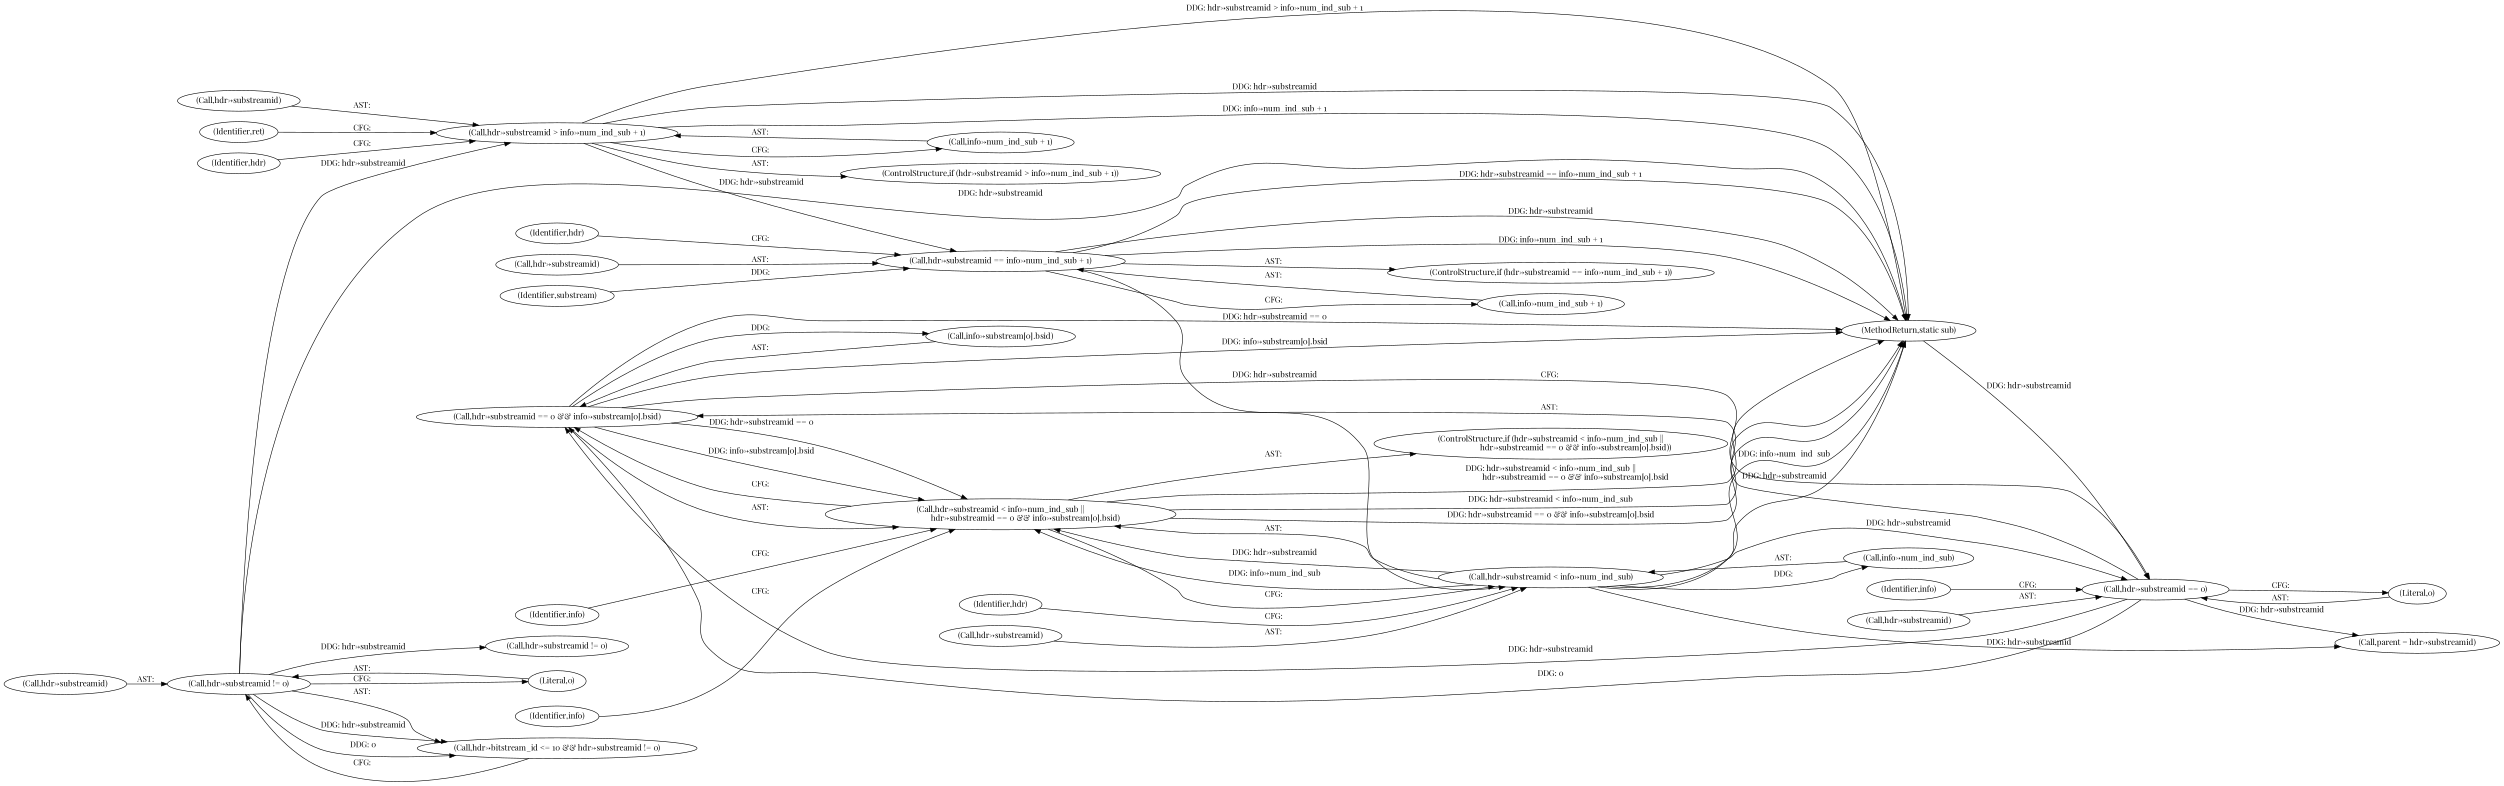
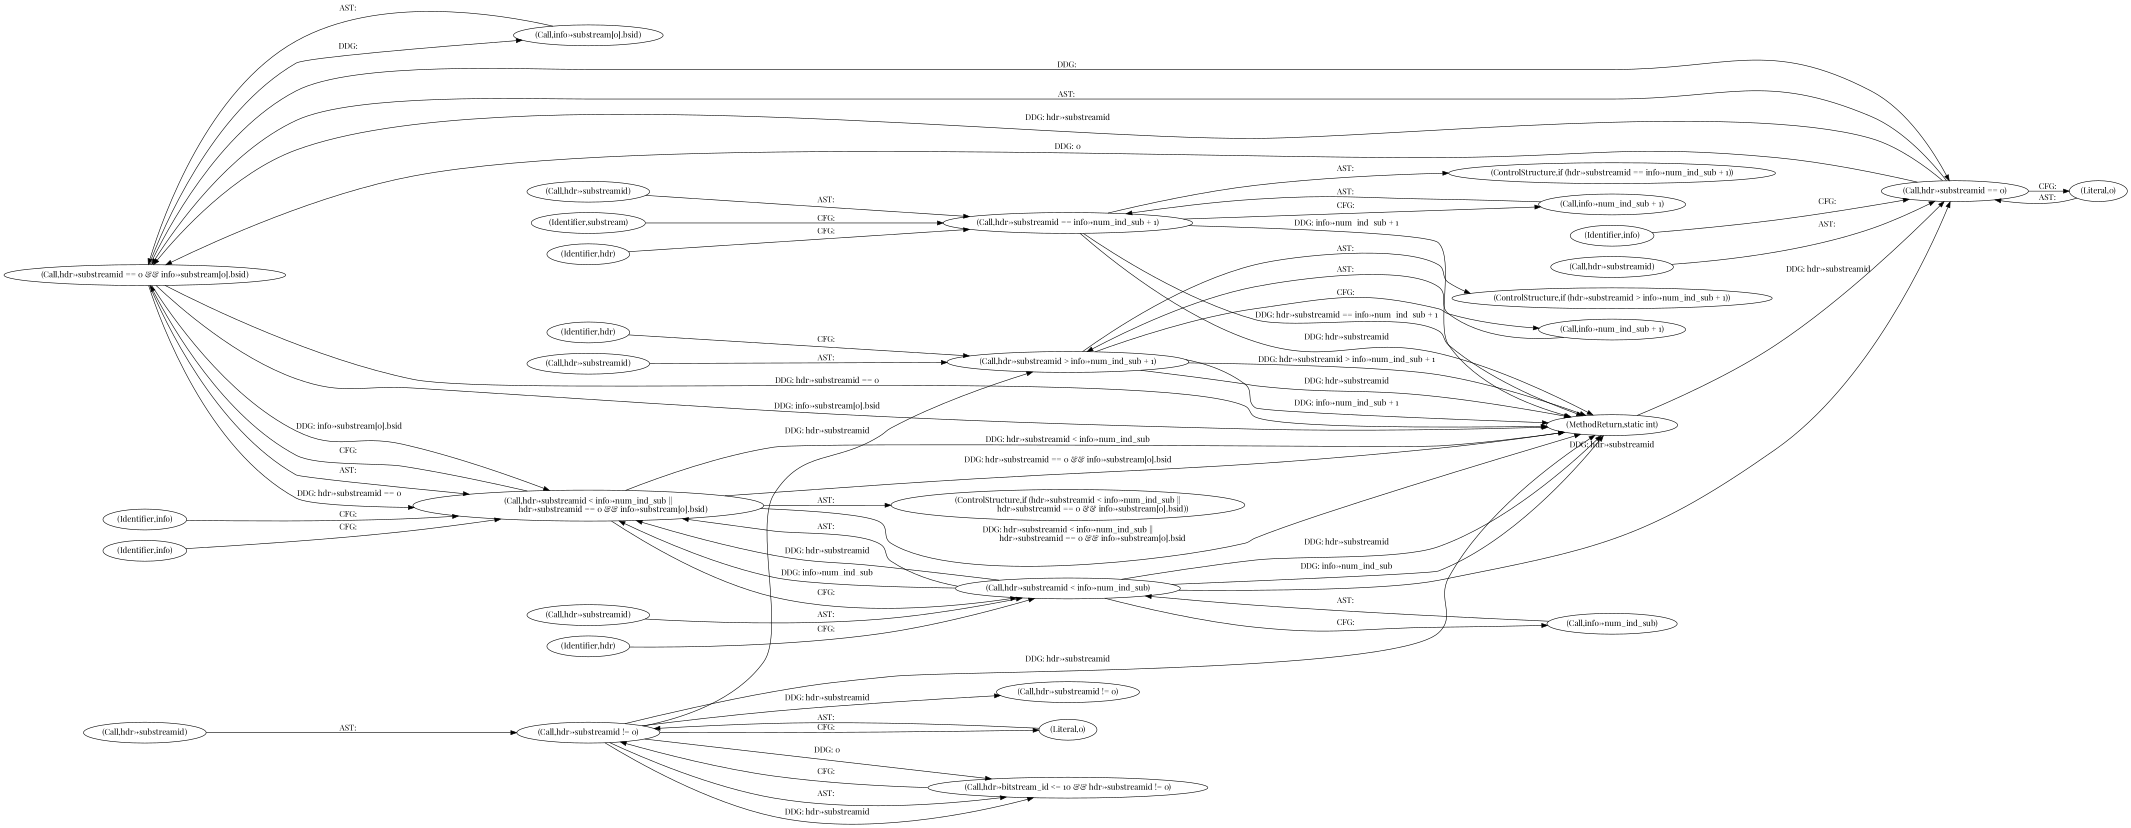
node "(Identifier,ret)": removed
edge "(Call,hdr->substreamid > info->num_ind_sub + 1)" -> "(Call,hdr->substreamid == info->num_ind_sub + 1)": removed, label "DDG: hdr->substreamid"
edge "(Identifier,substream)" -> "(Call,hdr->substreamid == info->num_ind_sub + 1)": label "DDG: " -> "CFG: "
node "(MethodReturn,static sub)": label "(MethodReturn,static sub)" -> "(MethodReturn,static int)"
edge "(Call,hdr->substreamid == 0 && info->substream[0].bsid)" -> "(Call,hdr->substreamid == 0)": label "CFG: " -> "DDG: "
edge "(Call,hdr->substreamid == info->num_ind_sub + 1)" -> "(Call,hdr->substreamid < info->num_ind_sub)": removed, label "DDG: hdr->substreamid"
edge "(Call,hdr->substreamid < info->num_ind_sub)" -> "(Call,info->num_ind_sub)": label "DDG: " -> "CFG: "
node "(Call,parent = hdr->substreamid)": removed
